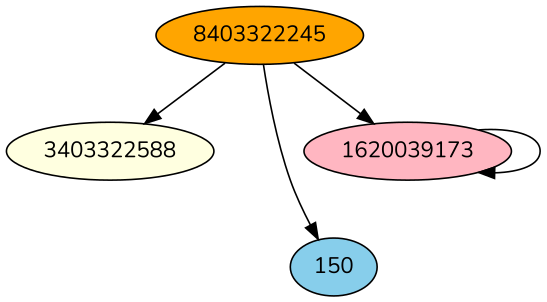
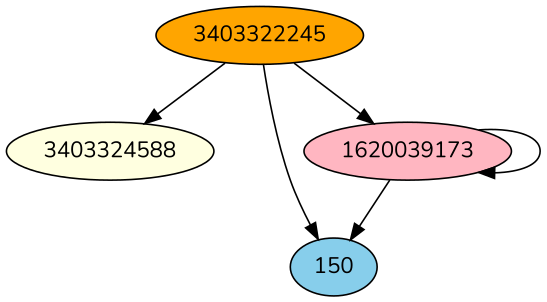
node "8403322245": label "8403322245" -> "3403322245"
node "3403322588": label "3403322588" -> "3403324588"
edge "1620039173" -> "150": added
